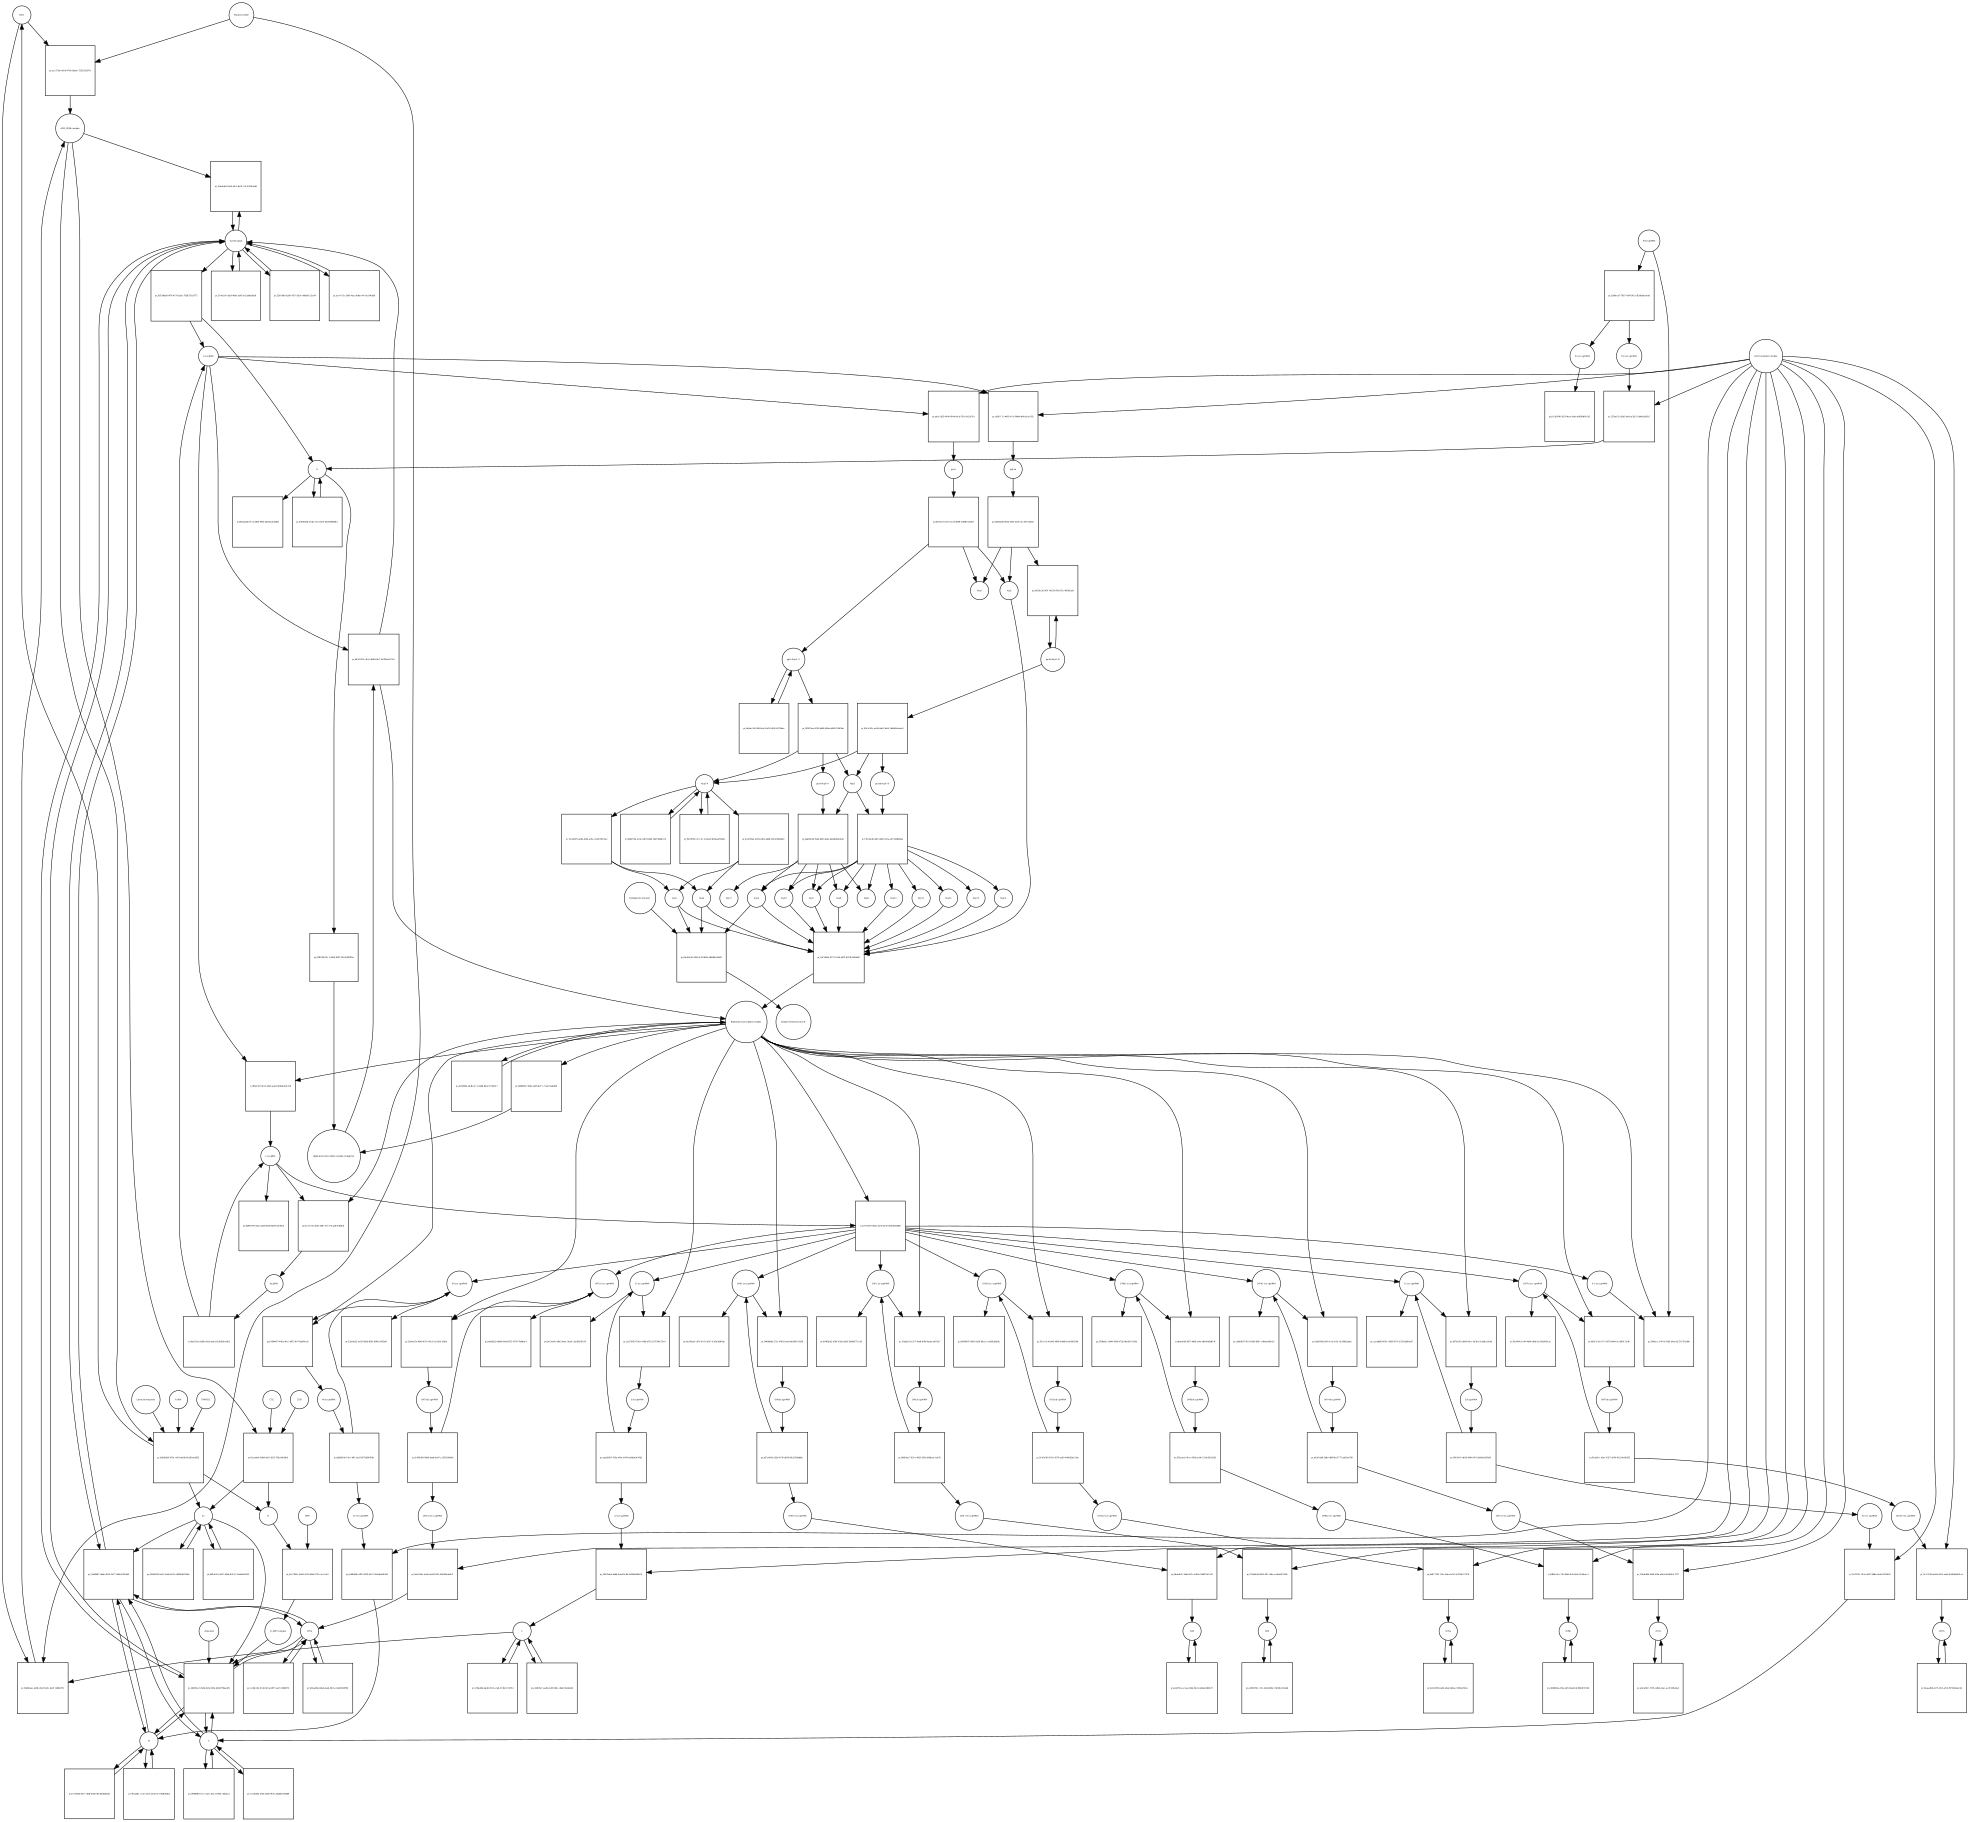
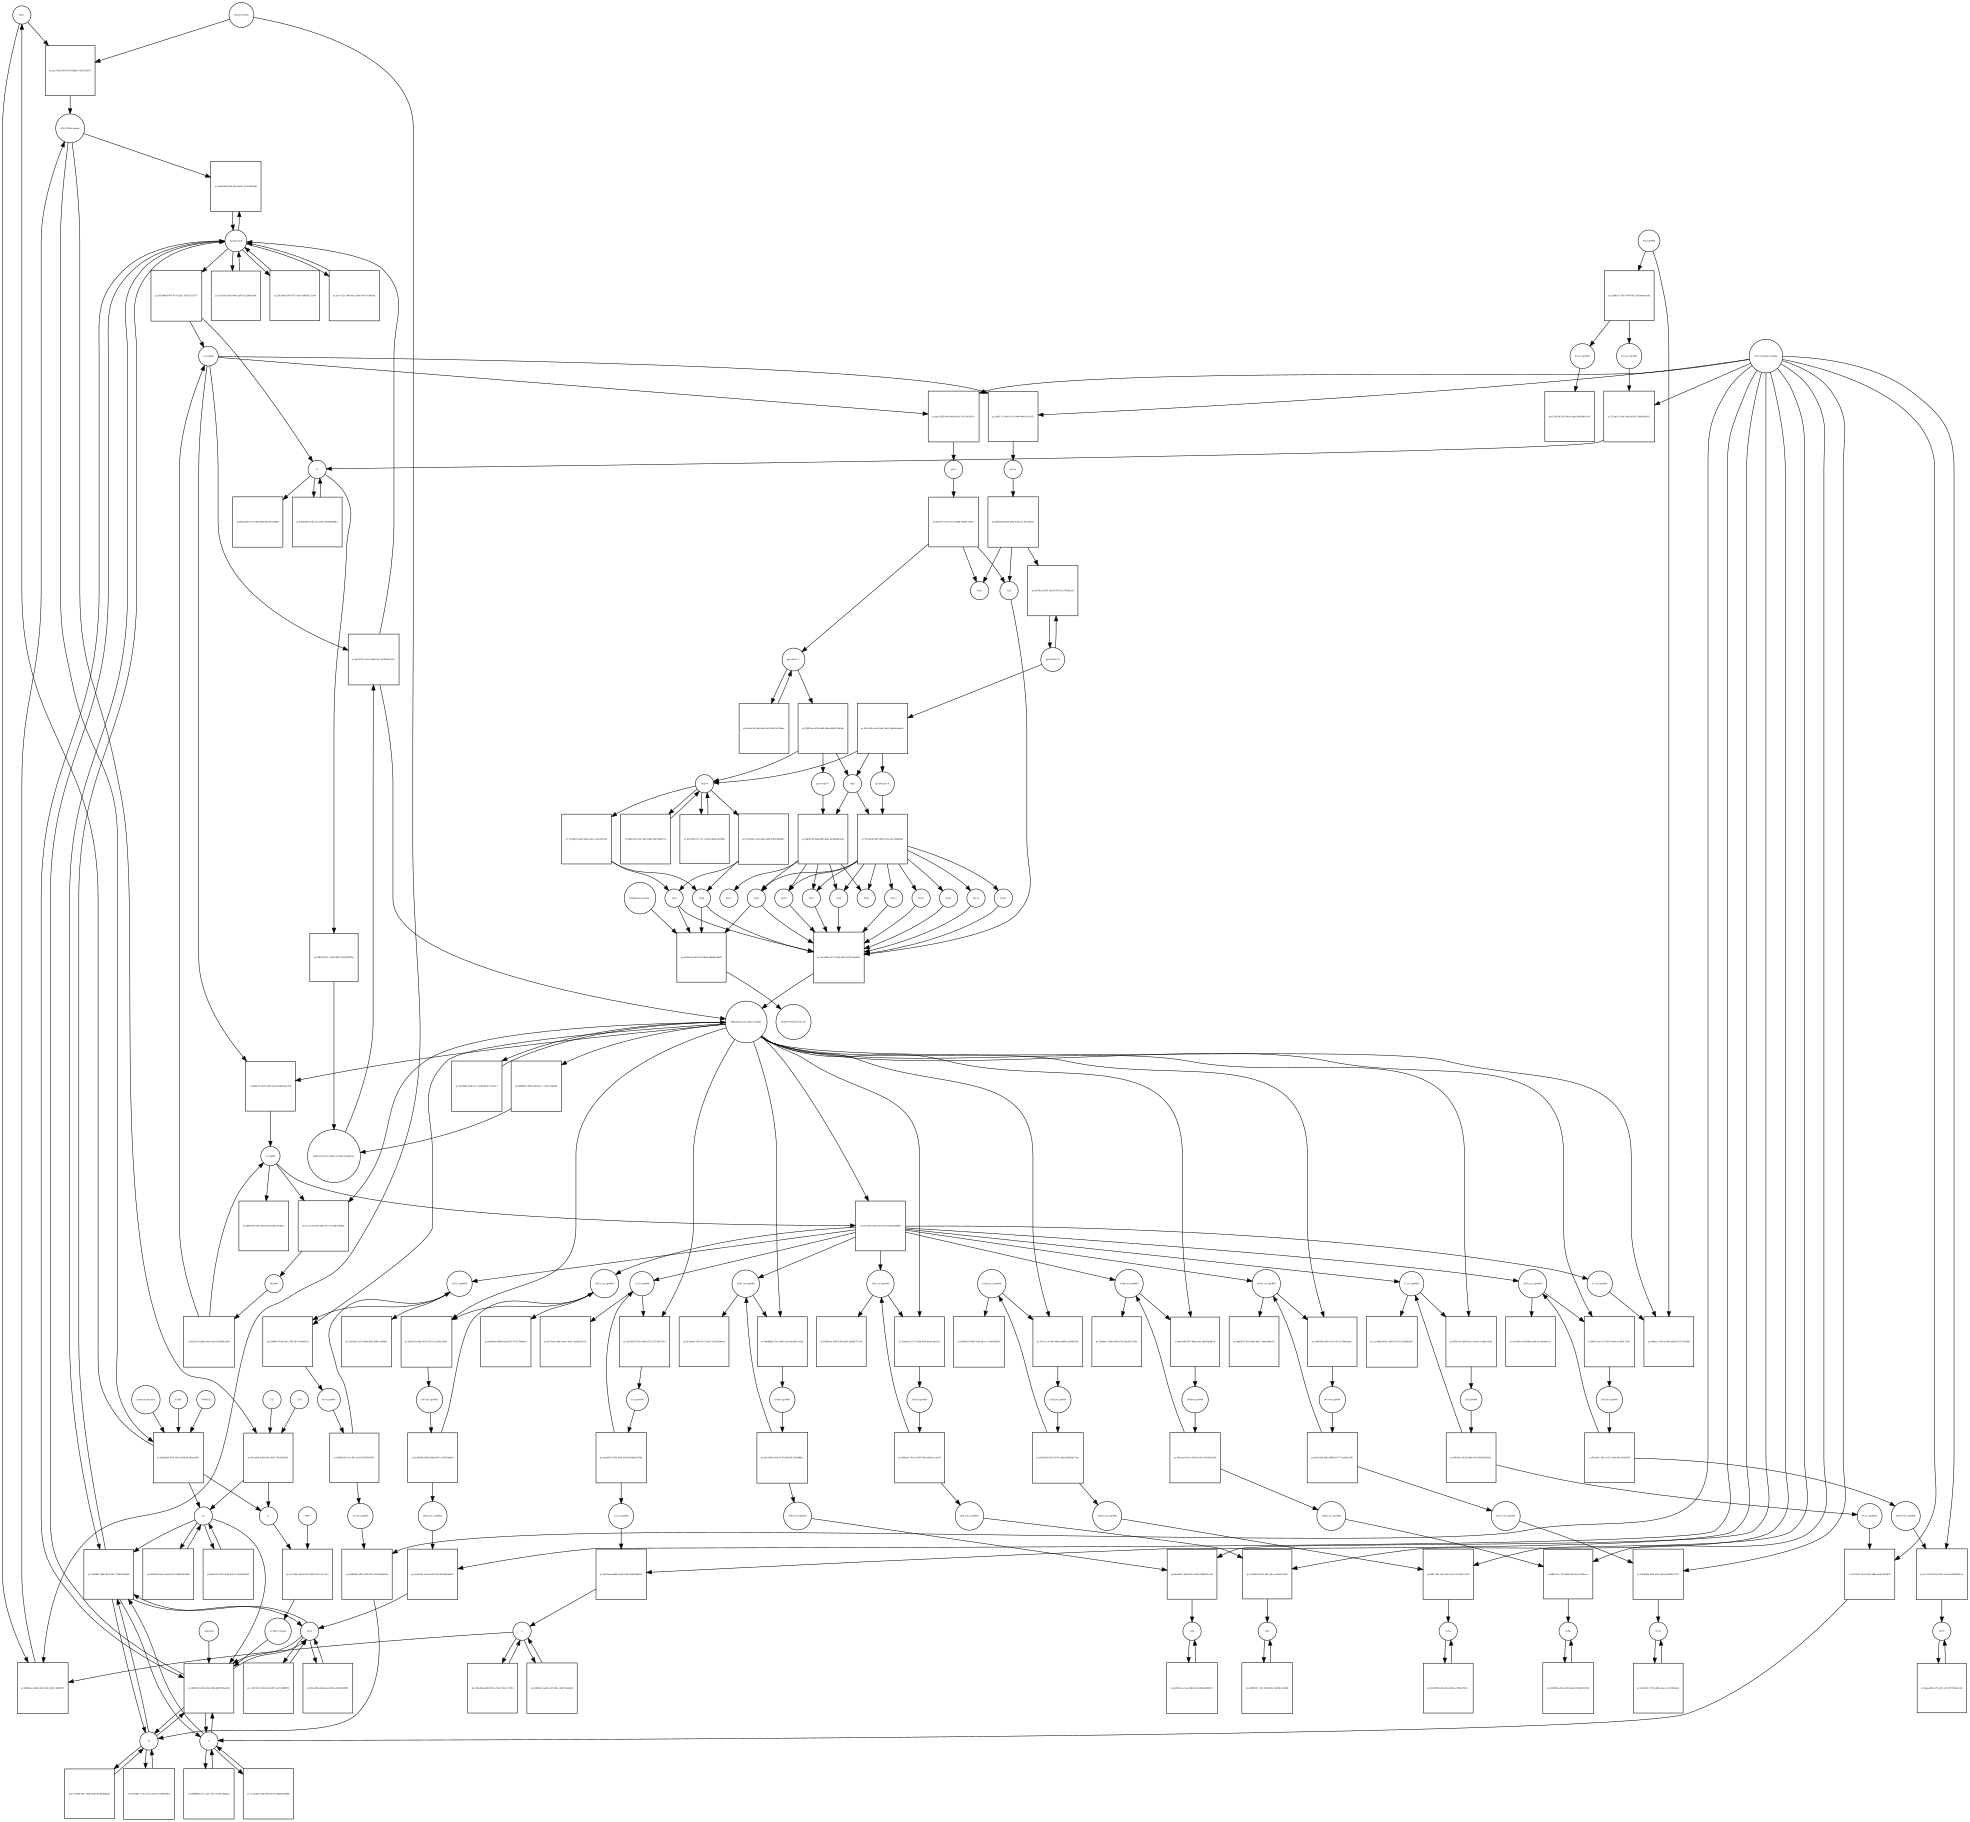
edge "pr_b7313739-094a-4615-ba70-a505df34f861" -> "Orf3a (-)ss sgmRNA": removed
